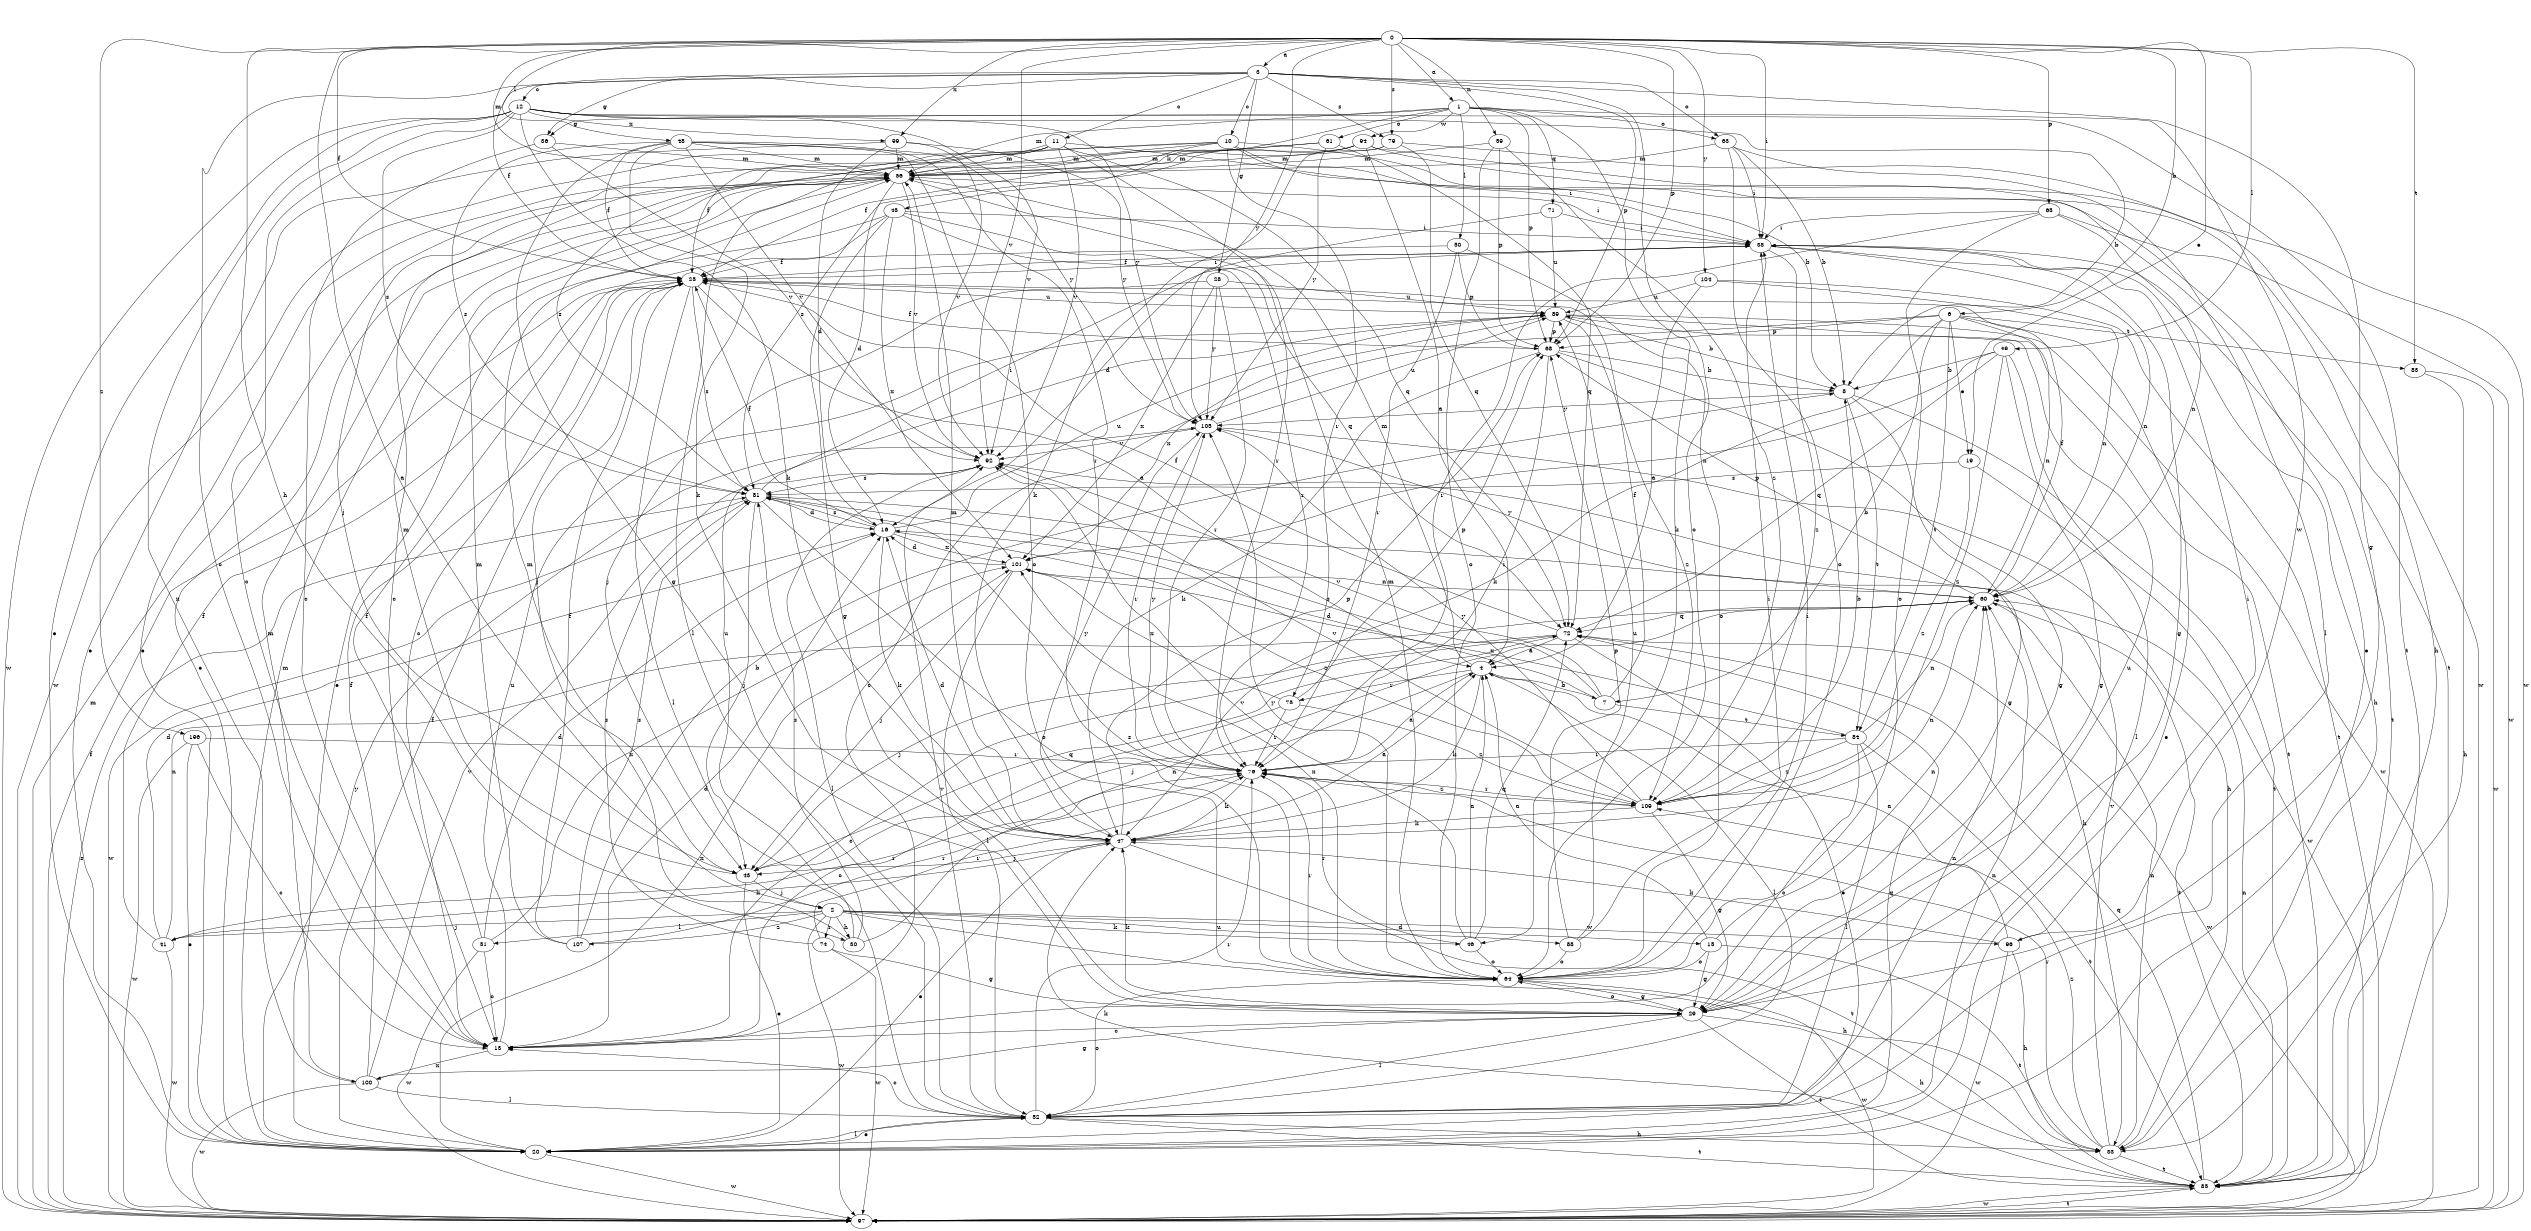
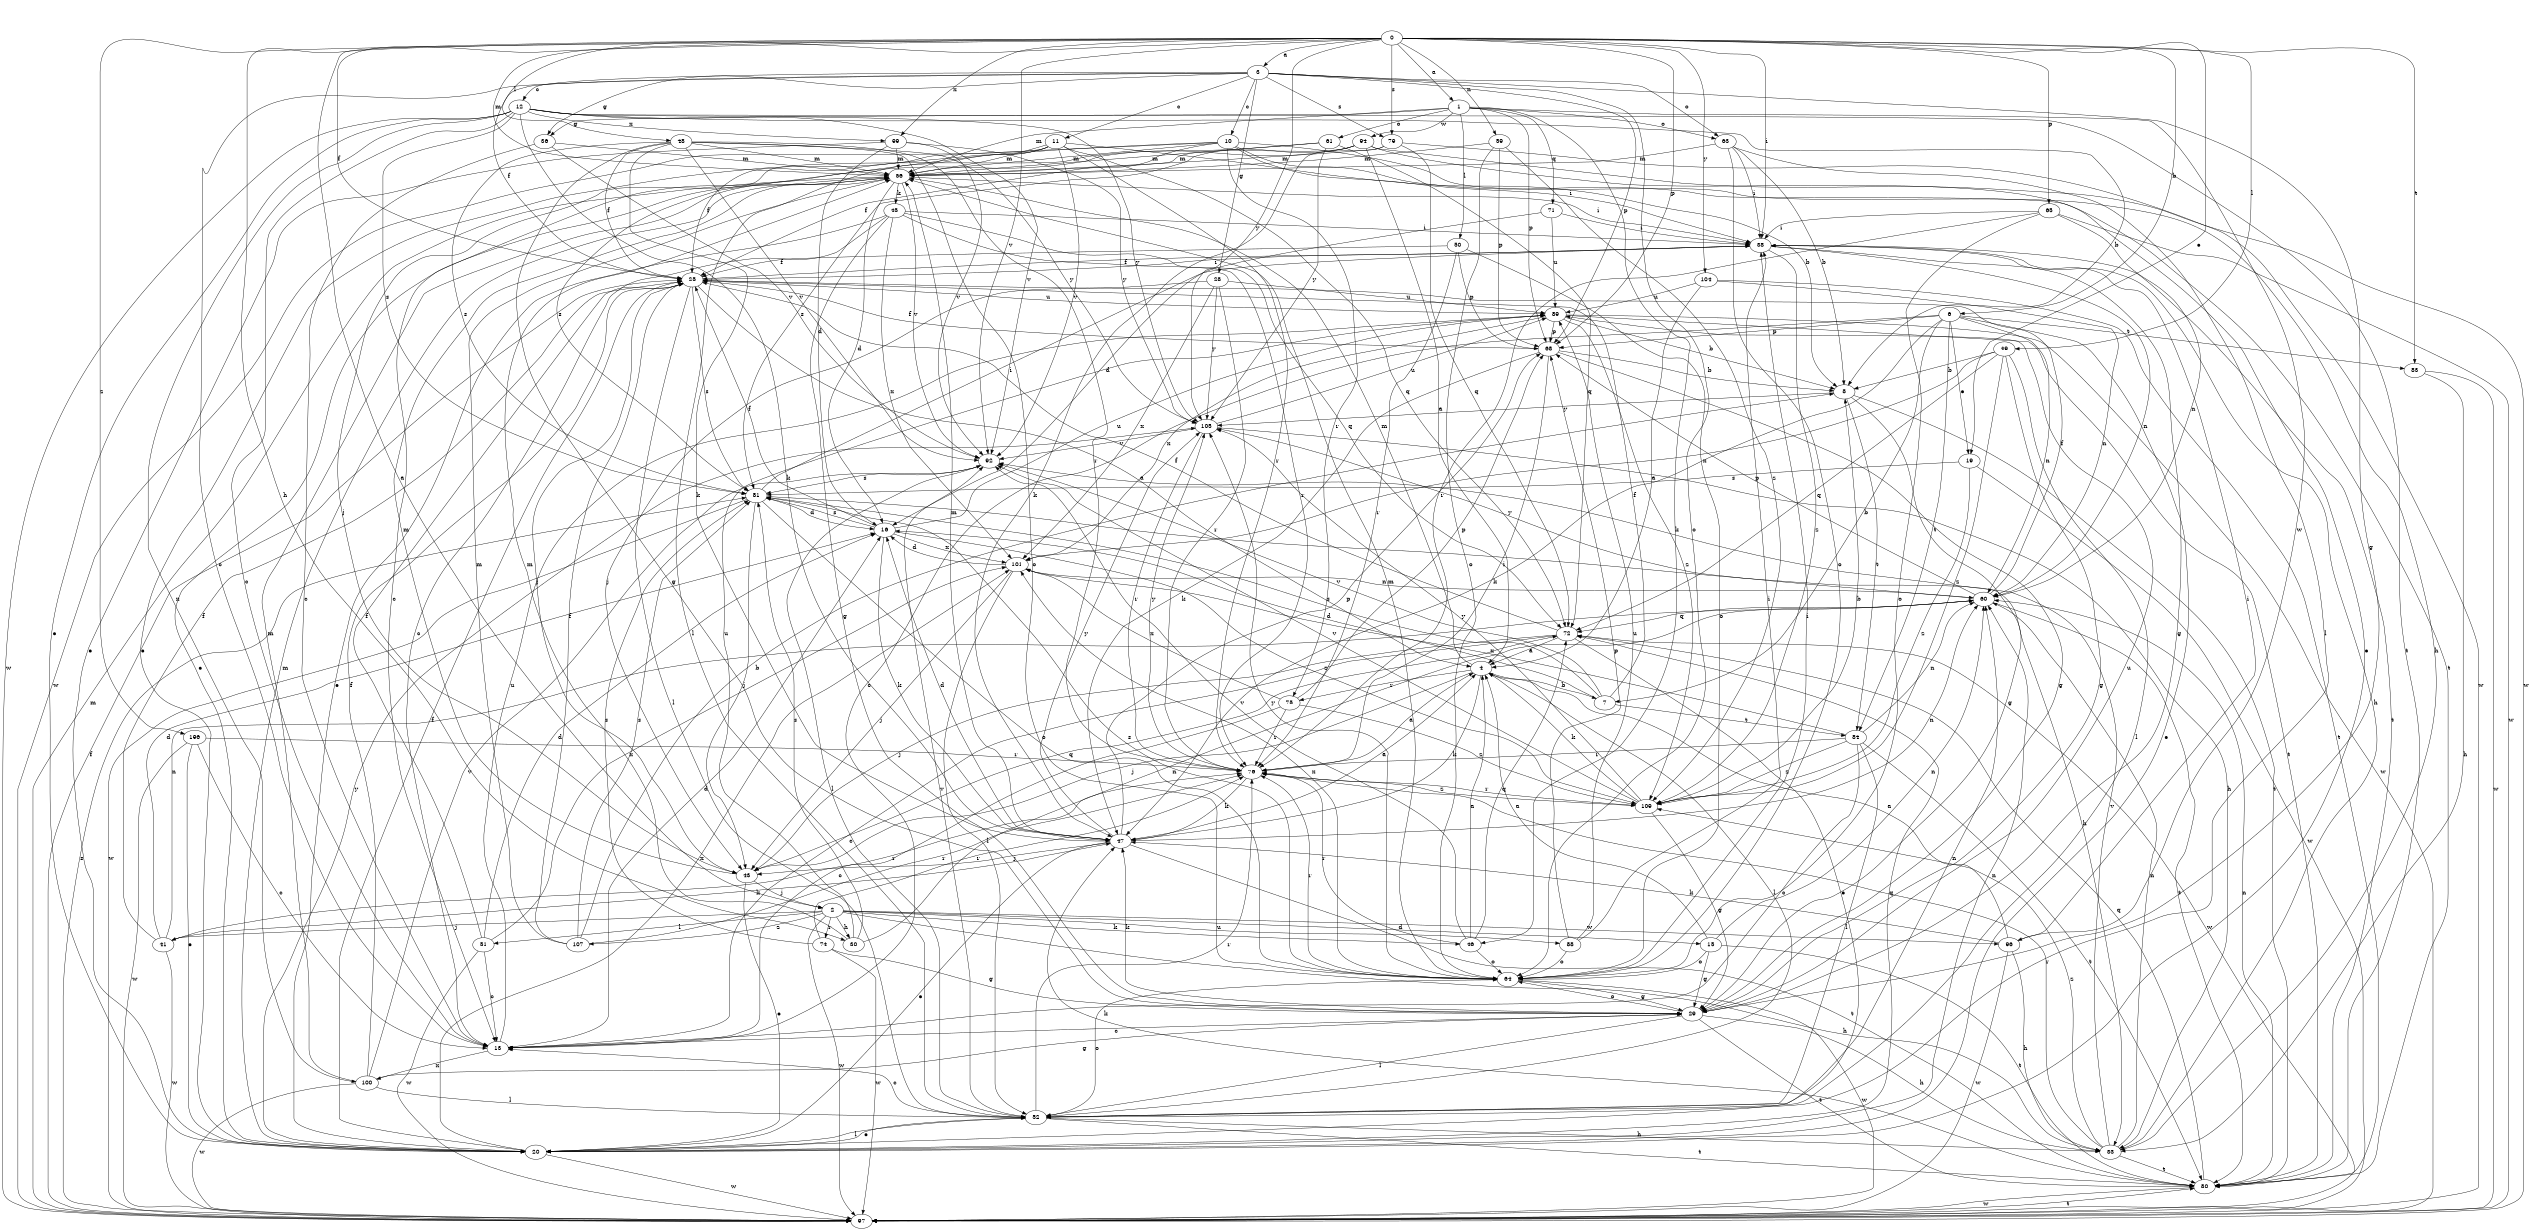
edge "1" -> "45": now "56" -> "45"
edge "109" -> "47": now "109" -> "4"
node "85": label "85" -> "80"
